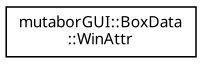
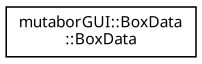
node "mutaborGUI::BoxData ::WinAttr": label "mutaborGUI::BoxData ::WinAttr" -> "mutaborGUI::BoxData ::BoxData"
